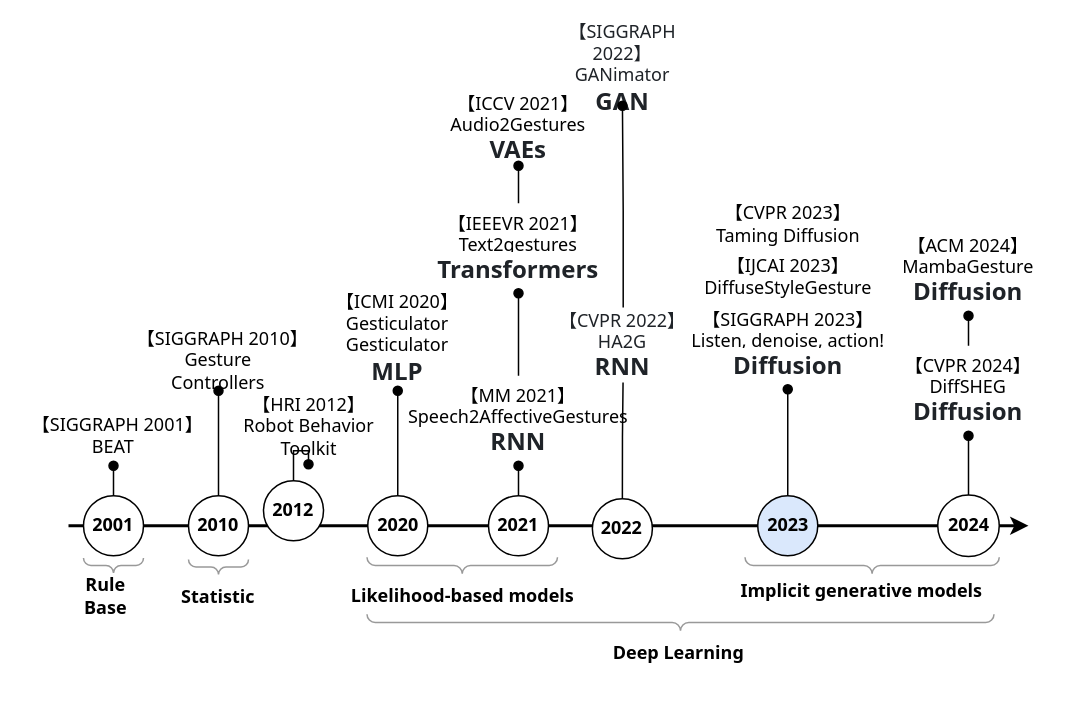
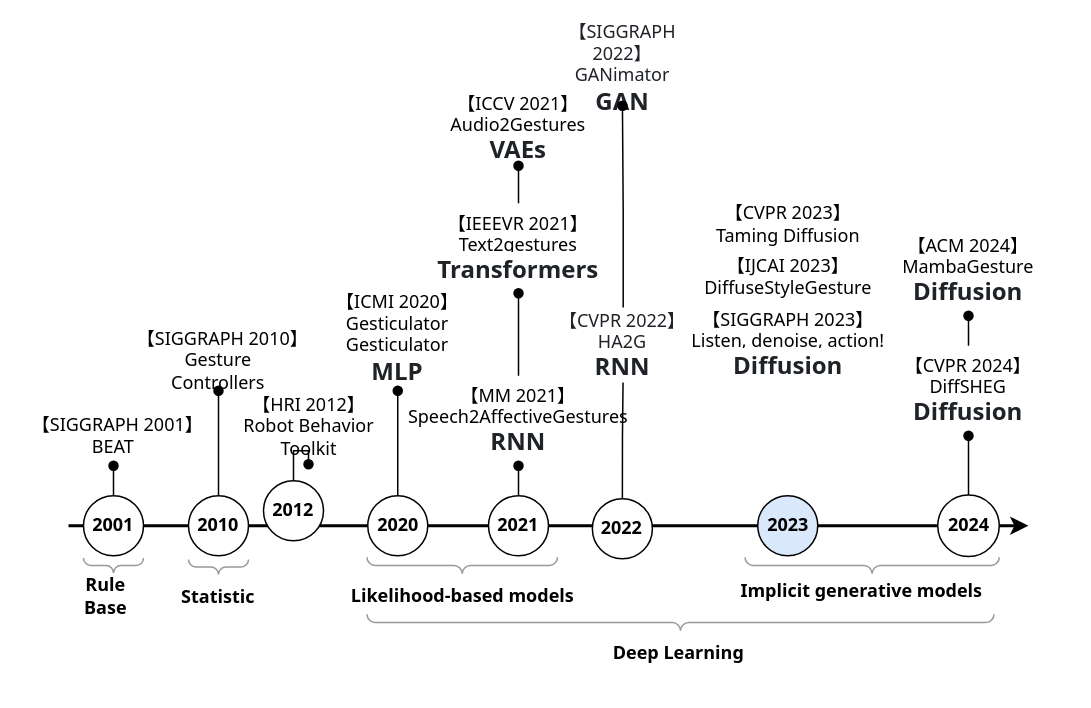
edge "2023" -> "【SIGGRAPH 2023】 Listen, denoise, action! Diffusion": removed
